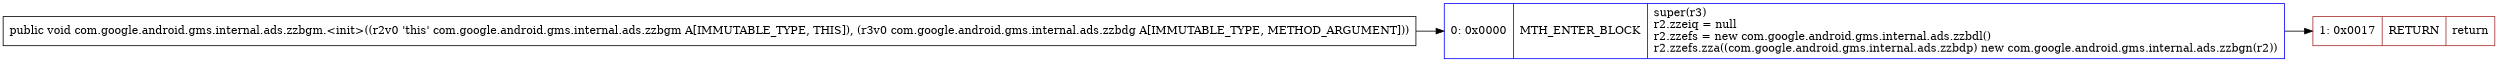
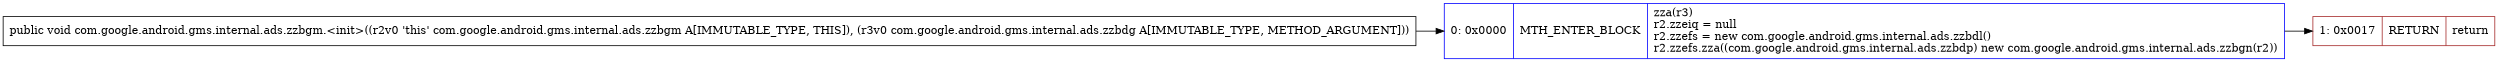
node "0: 0x0000": text "super(r3)" -> "zza(r3)"
